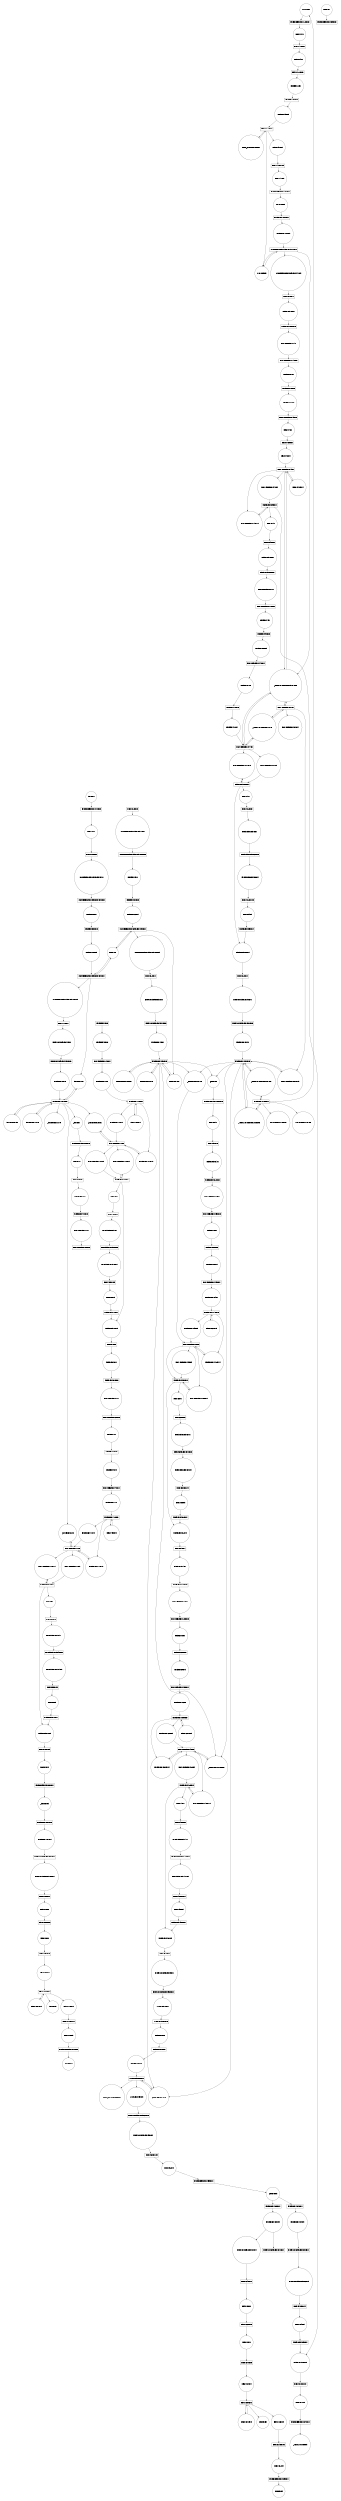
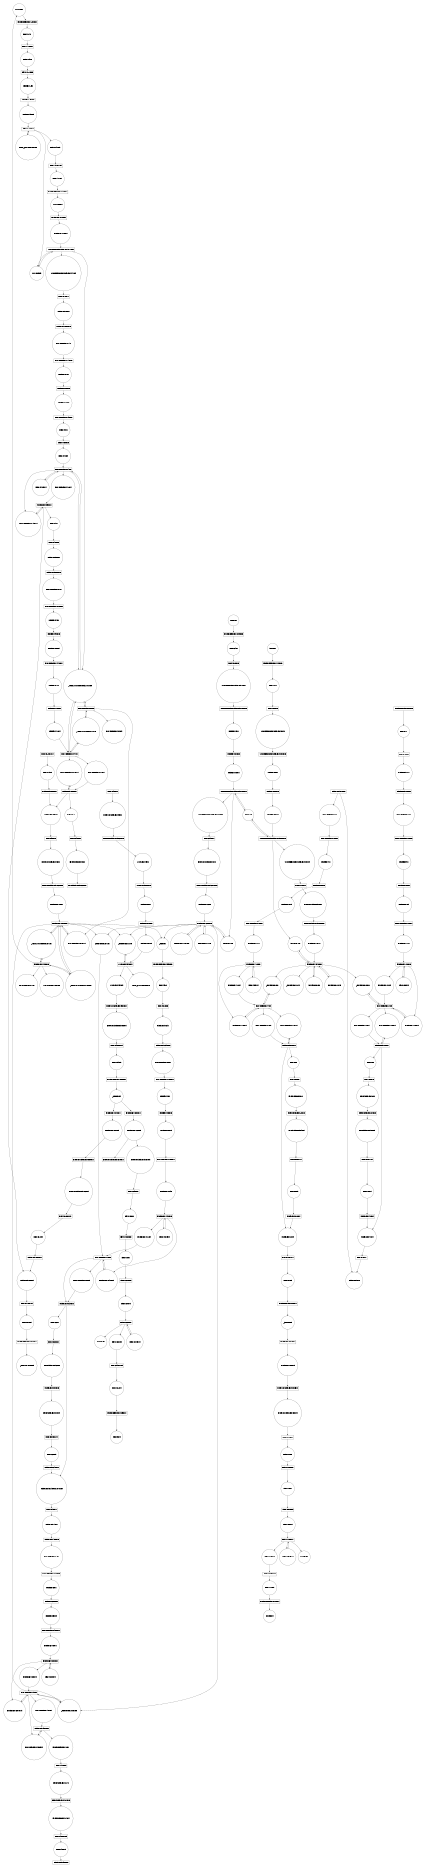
node "Block.134.in": added
node "Identifier.57.in": added
node "RevertStatement.283.out": removed
node "Identifier.57.global": label "Identifier.57.global" -> "Identifier.57.out"
node "_transfer.in": removed
edge "IfStatement.86.in" -> "IfStatement.86.con0": reversed
node "BinaryOperation.225.result": removed
node "BinaryOperation.73.con0": label "BinaryOperation.73.con0" -> "BinaryOperation.77.con0"
node "RevertStatement.232.con0": label "RevertStatement.232.con0" -> "IfStatement.232.con0"
node "IfStatement.234.out": label "IfStatement.234.out" -> "IfStatement.234.spendAllowance"
node "Block.248.in": label "Block.248.in" -> "FunctionDefinition.248.in"
node "IfStatement.249.out": removed
